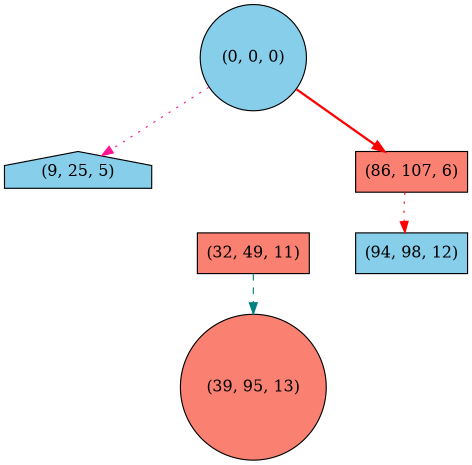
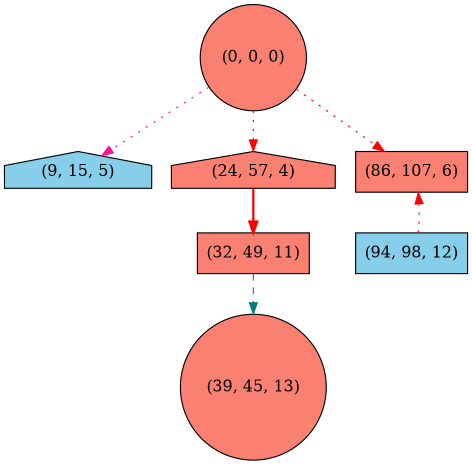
node "(0, 0, 0)": fillcolor skyblue -> salmon
edge "(0, 0, 0)" -> "(86, 107, 6)": style bold -> dotted
node "(9, 25, 5)": label "(9, 25, 5)" -> "(9, 15, 5)"
node "(24, 57, 4)": added
edge "(86, 107, 6)" -> "(94, 98, 12)": reversed
node "(39, 95, 13)": label "(39, 95, 13)" -> "(39, 45, 13)"
